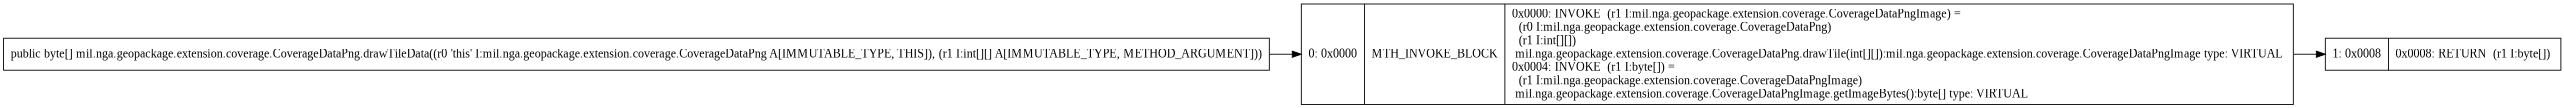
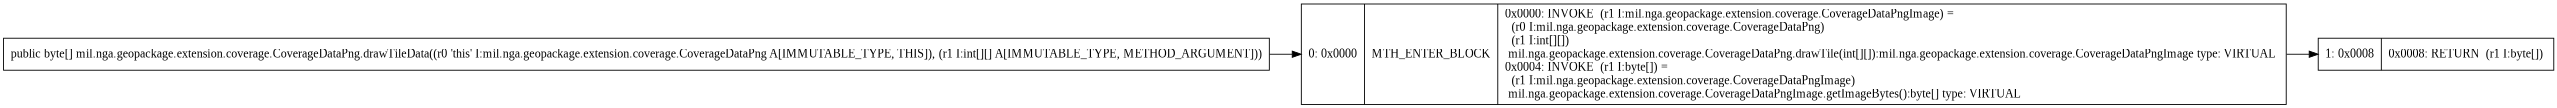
node "0: 0x0000": text "MTH_INVOKE_BLOCK" -> "MTH_ENTER_BLOCK"
